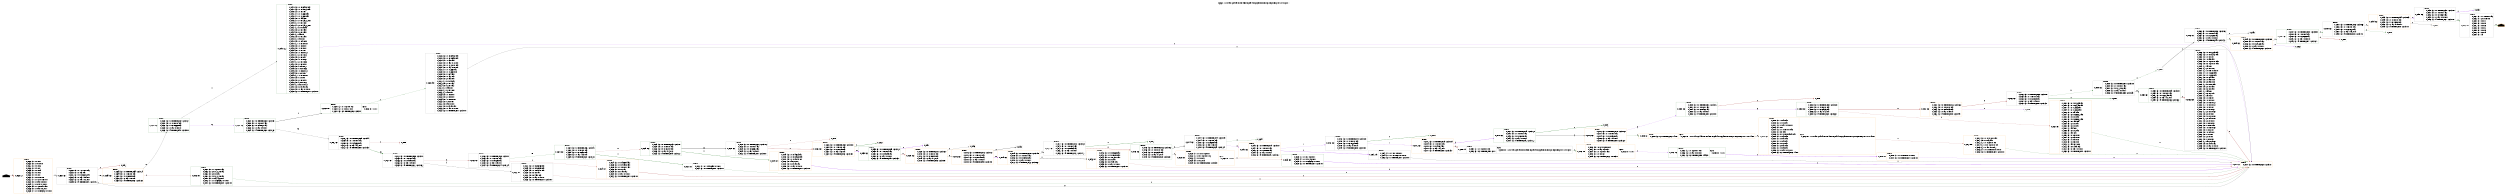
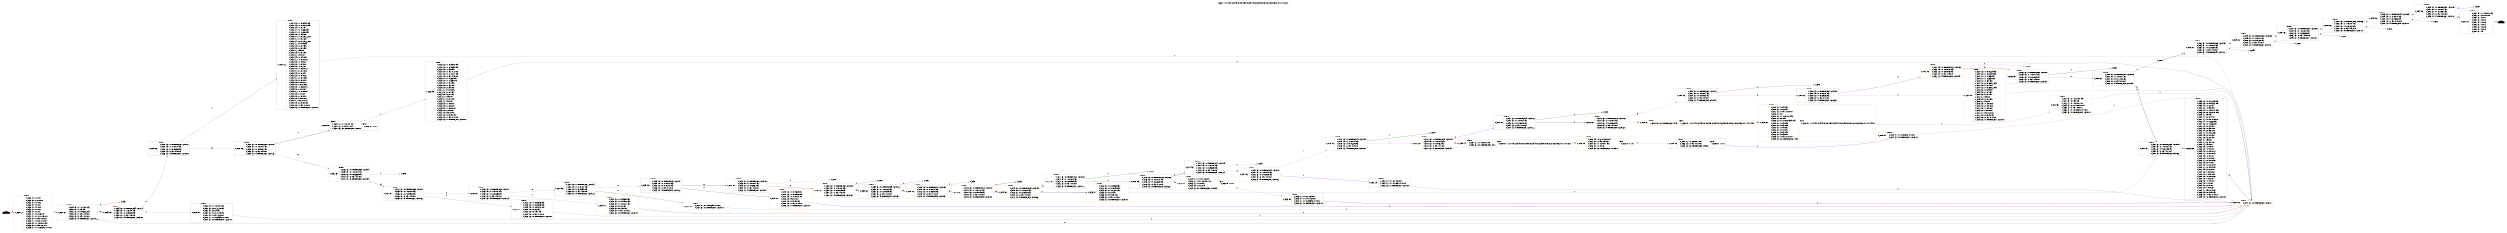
edge "0x401945 [27]" -> "0x40217b [5]": now "0x401945 [27]" -> "0x40188c [25]"
